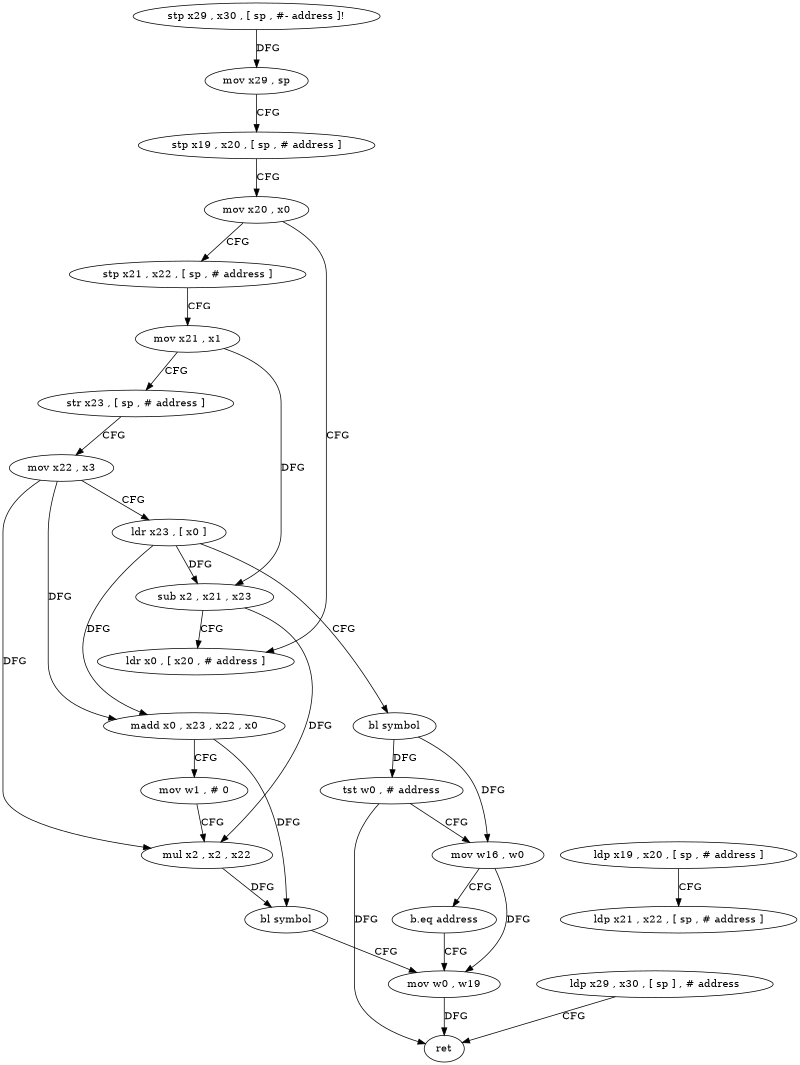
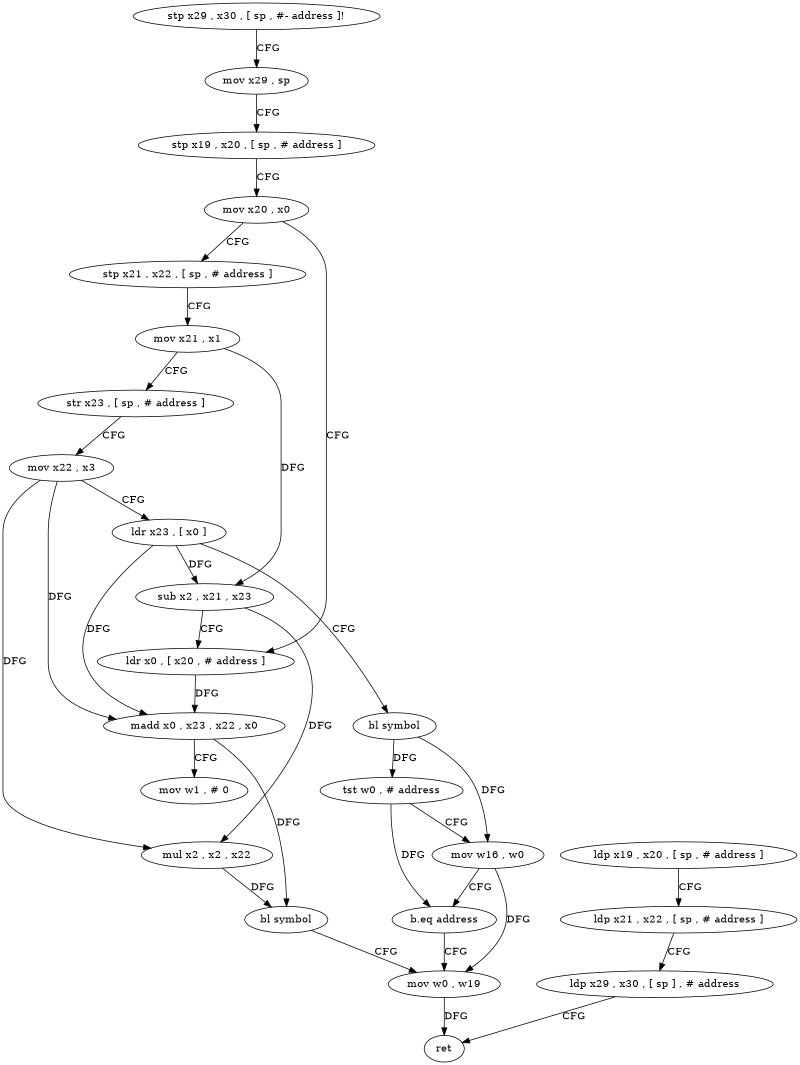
edge "stp x29 , x30 , [ sp , #- address ]!" -> "mov x29 , sp": label "DFG" -> "CFG"
edge "ldr x0 , [ x20 , # address ]" -> "madd x0 , x23 , x22 , x0": added, label "DFG"
edge "mov w1 , # 0" -> "mul x2 , x2 , x22": removed, label "CFG"
edge "tst w0 , # address" -> "ret": now "tst w0 , # address" -> "b.eq address"
edge "ldp x21 , x22 , [ sp , # address ]" -> "ldp x29 , x30 , [ sp ] , # address": added, label "CFG"
